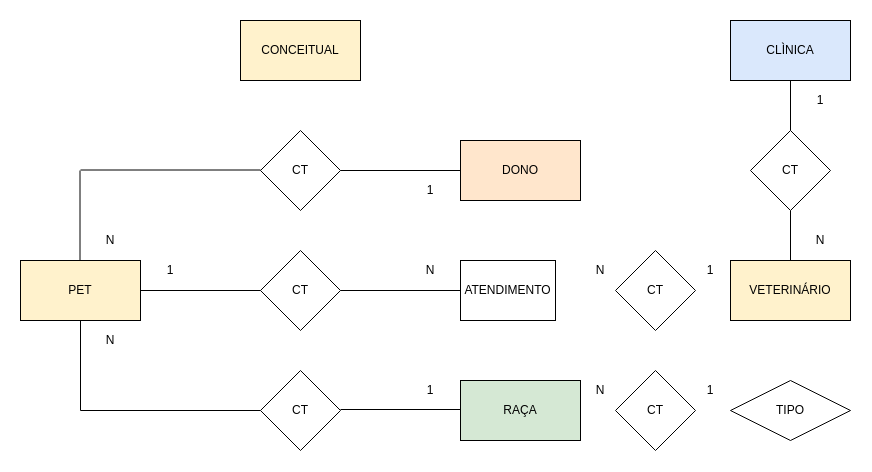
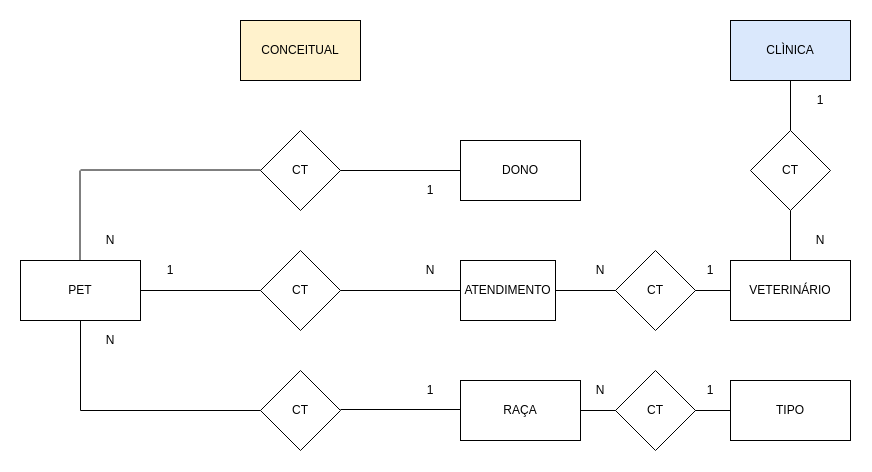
node "DONO": fillcolor #ffe6cc -> #ffffff
node "PET": fillcolor #fff2cc -> #ffffff
edge "ATENDIMENTO" -- "VETERINÁRIO": added
node "VETERINÁRIO": fillcolor #fff2cc -> #ffffff
node "RAÇA": fillcolor #d5e8d4 -> #ffffff
edge "RAÇA" -- "TIPO": added
node "TIPO": shape diamond -> rectangle
